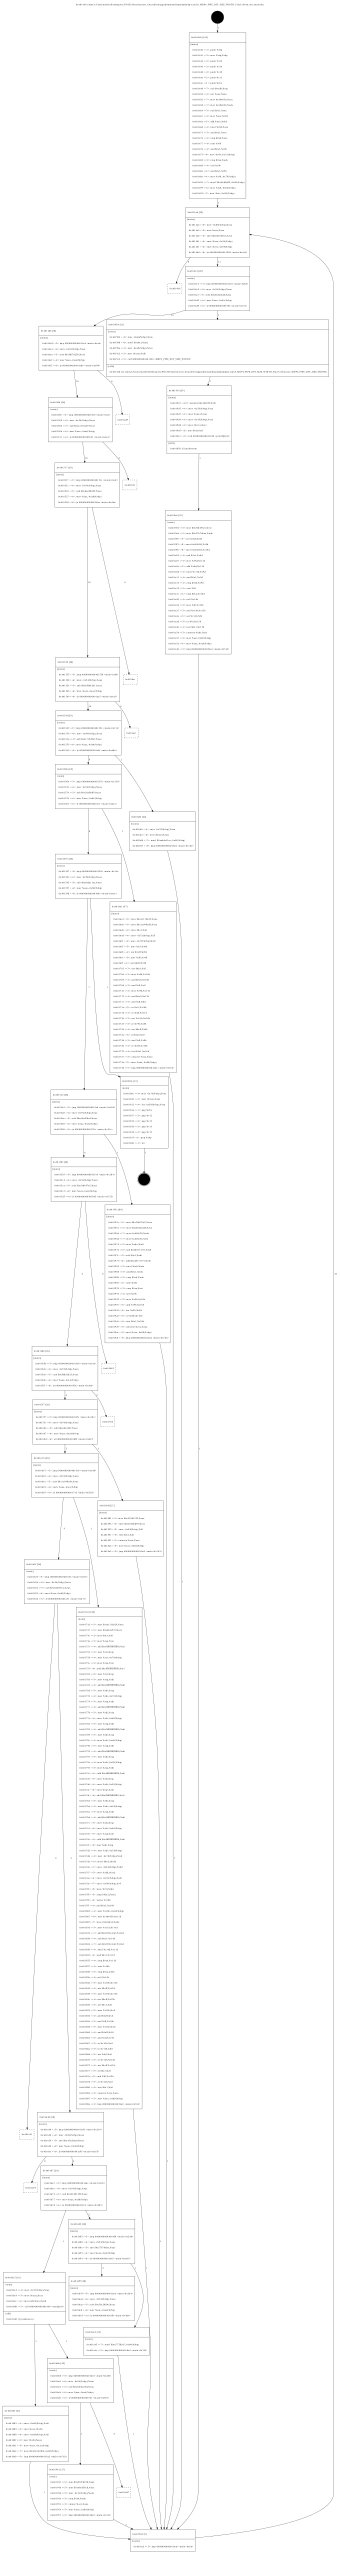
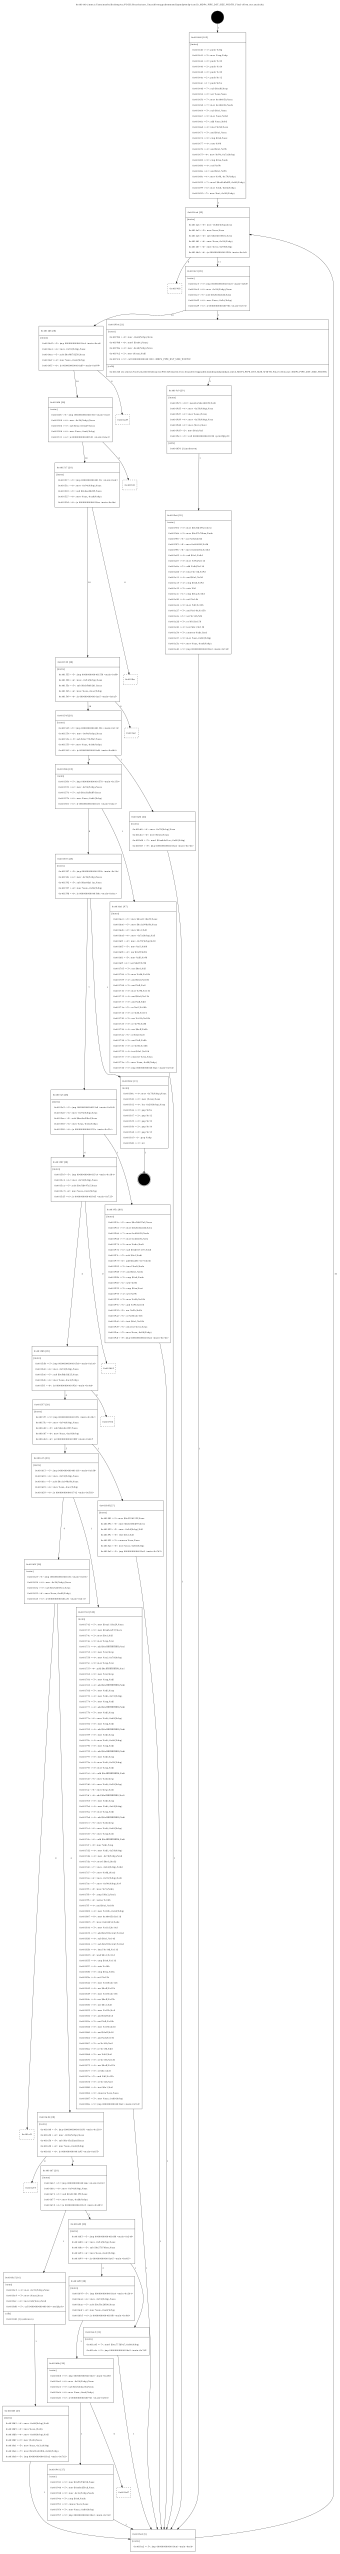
edge "0x4018c5 [16]" -> "0x4016bb [28]": now "0x40169f [28]" -> "0x4016bb [28]"
